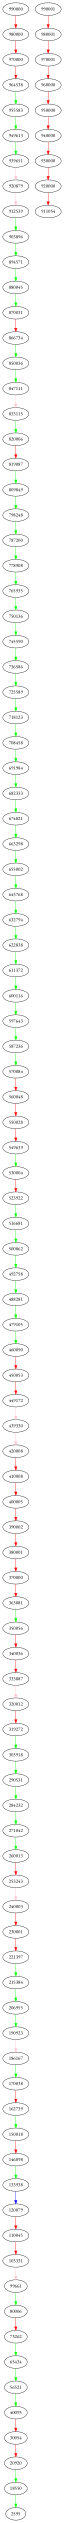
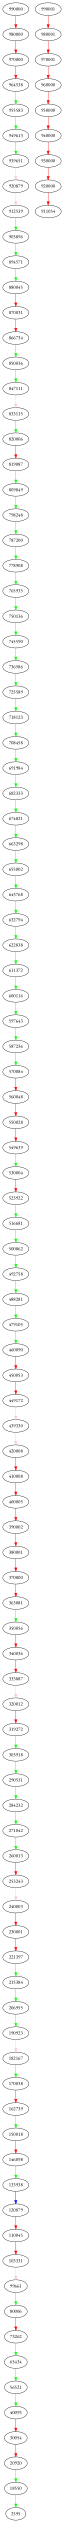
edge "880045" -> "870031": color green -> red
node "186167": label "186167" -> "182167"
